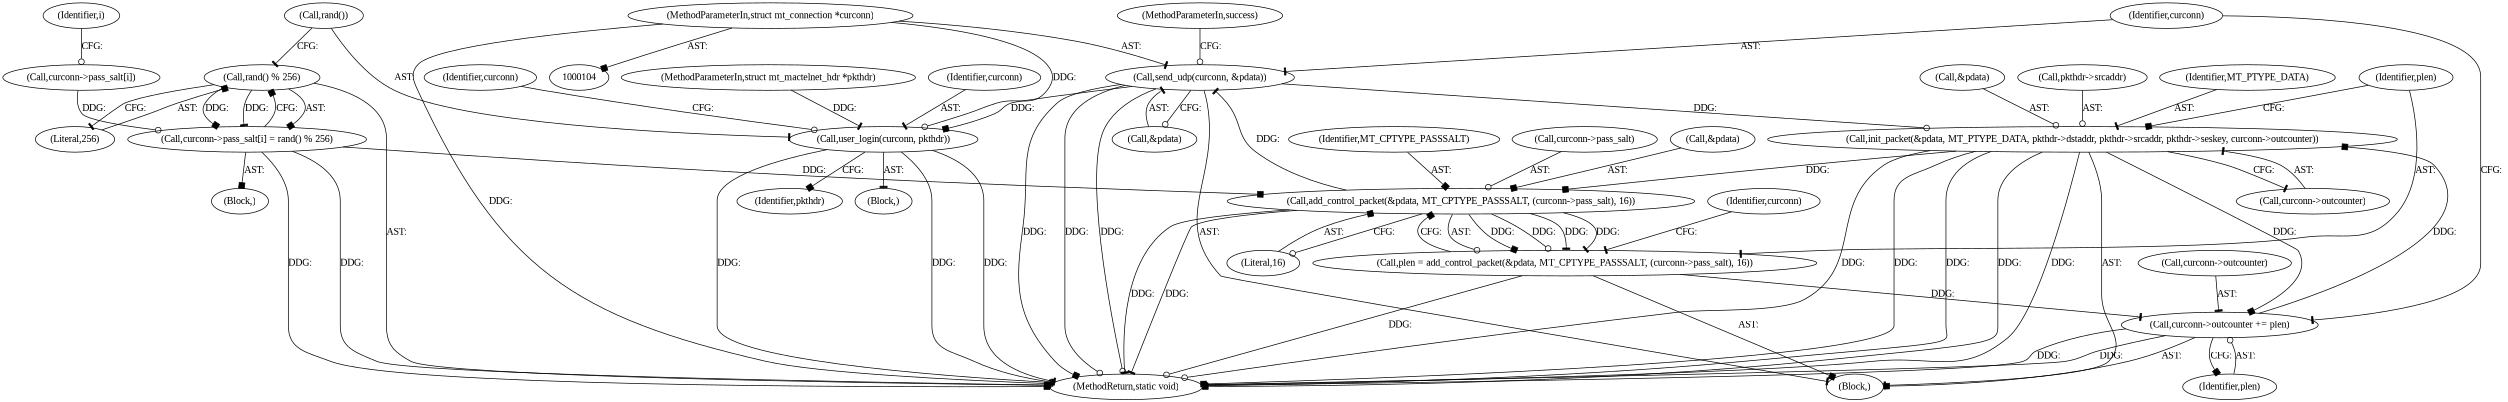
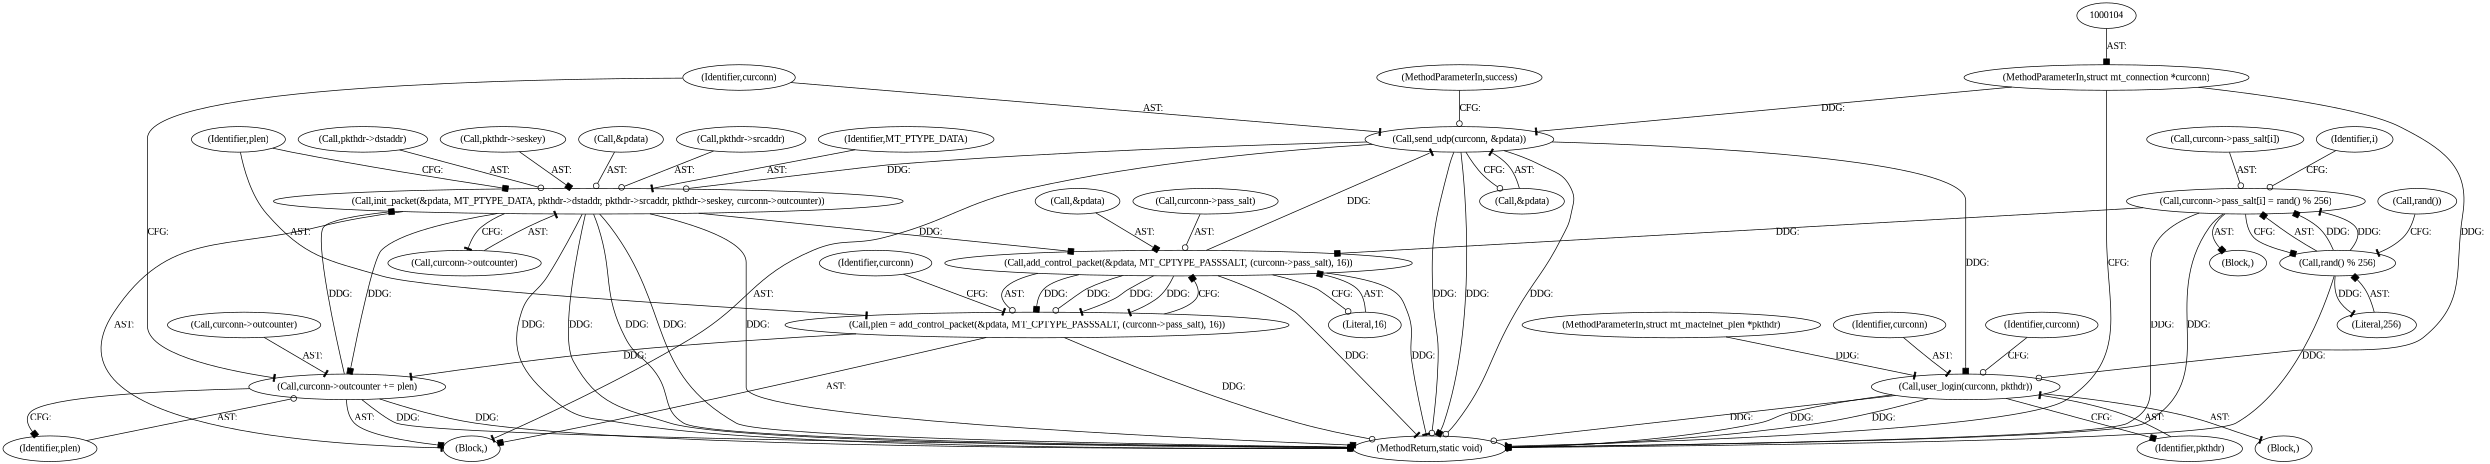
edge "(Identifier,i)" -> "(Call,curconn->pass_salt[i])": now "(Identifier,i)" -> "(Call,curconn->pass_salt[i] = rand() % 256)"
edge "(MethodParameterIn,struct mt_connection *curconn)" -> "1000104": reversed
edge "(MethodParameterIn,struct mt_connection *curconn)" -> "(Call,send_udp(curconn, &pdata))": label "AST: " -> "DDG: "
node "(MethodParameterIn,struct mt_mactelnet_hdr *pkthdr)": label "(MethodParameterIn,struct mt_mactelnet_hdr *pkthdr)" -> "(MethodParameterIn,struct mt_mactelnet_plen *pkthdr)"
edge "(Call,curconn->pass_salt[i])" -> "(Call,curconn->pass_salt[i] = rand() % 256)": label "DDG: " -> "AST: "
edge "(Call,rand() % 256)" -> "(Literal,256)": label "CFG: " -> "DDG: "
edge "(Call,rand())" -> "(Call,user_login(curconn, pkthdr))": now "(Identifier,pkthdr)" -> "(Call,user_login(curconn, pkthdr))"
node "(Call,pkthdr->dstaddr)": added
node "(Call,pkthdr->seskey)": added
node "(Identifier,MT_CPTYPE_PASSSALT)": removed
edge "(MethodParameterIn,struct mt_connection *curconn)" -> "(MethodReturn,static void)": label "DDG: " -> "CFG: "
edge "(Call,rand() % 256)" -> "(MethodReturn,static void)": label "AST: " -> "DDG: "
